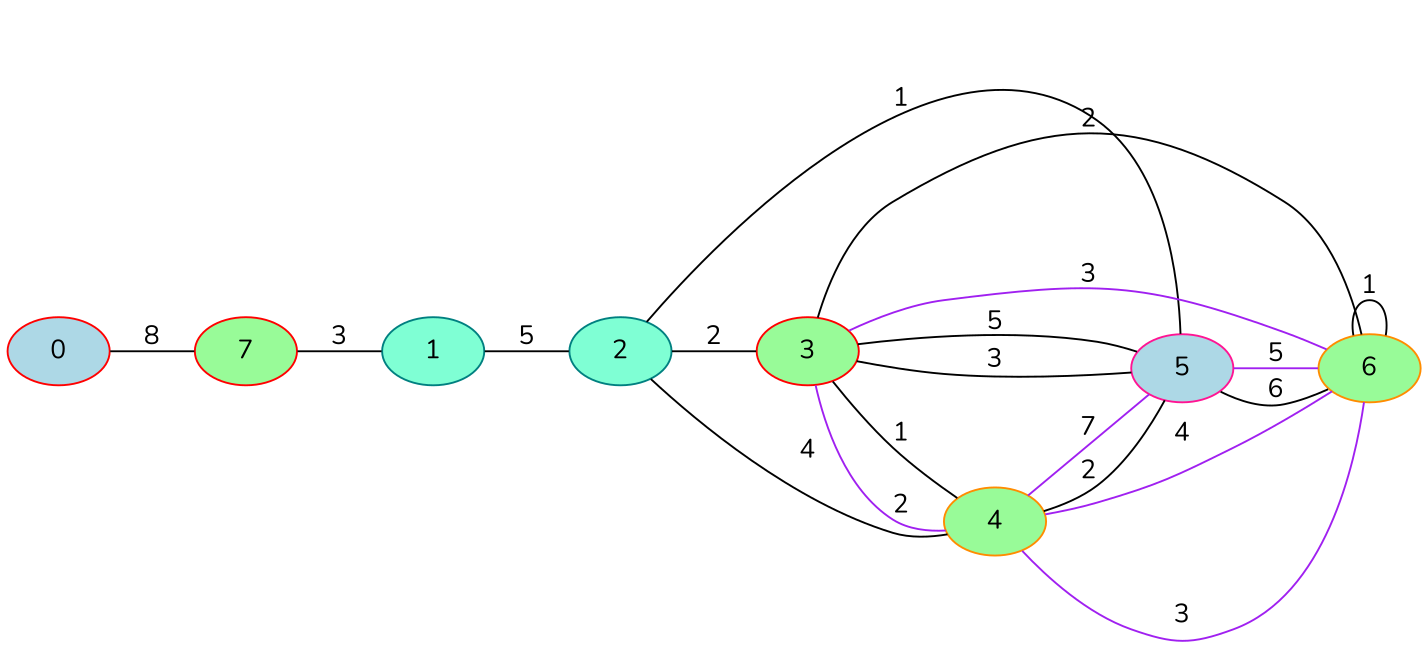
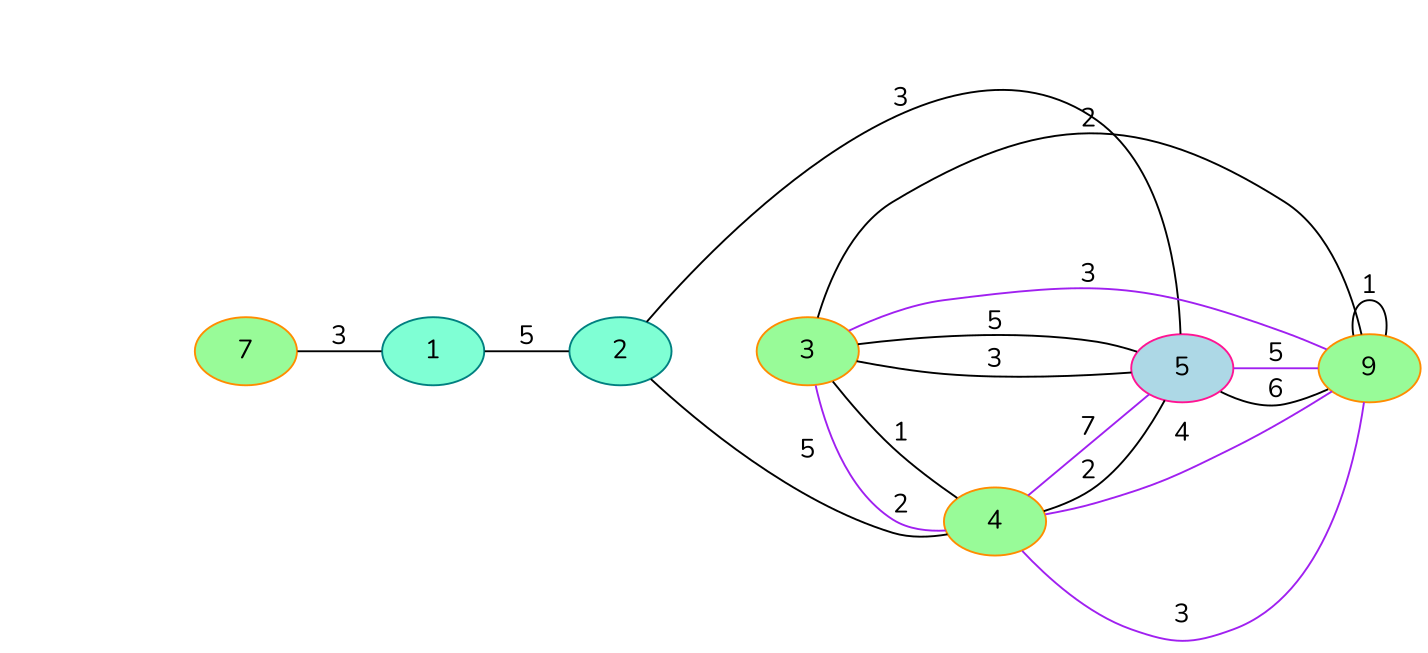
edge "2" -- "5": label "1" -> "3"
node "0": removed
node "7": color red -> darkorange
edge "2" -- "3": removed, label "2"
node "3": color red -> darkorange
node "6": label "6" -> "9"
edge "2" -- "4": label "4" -> "5"
